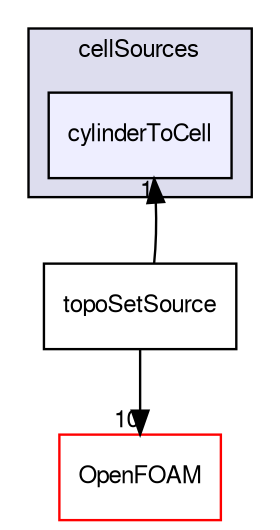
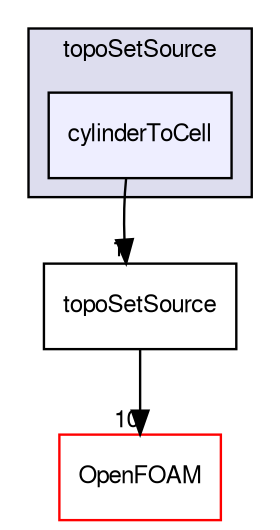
cluster "cellSources": label "cellSources" -> "topoSetSource"
edge "topoSetSource" -> "cylinderToCell": reversed
